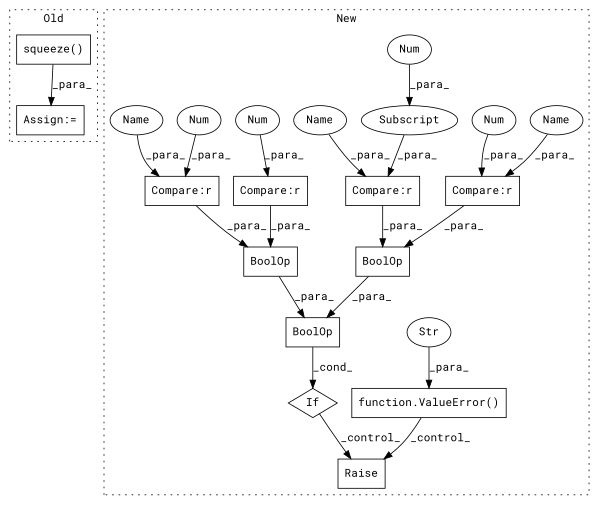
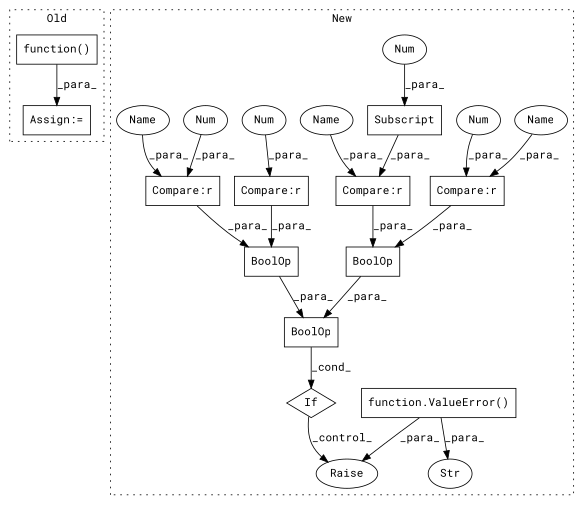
node "squeeze()": label "squeeze()" -> "function()"
node "Subscript": shape ellipse -> box
edge "Str" -> "function.ValueError()": reversed
edge "function.ValueError()" -> "Raise": label "_control_" -> "_para_"
node "Raise": shape box -> ellipse
